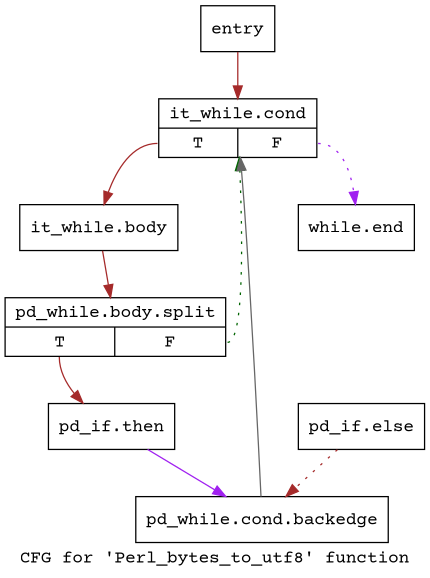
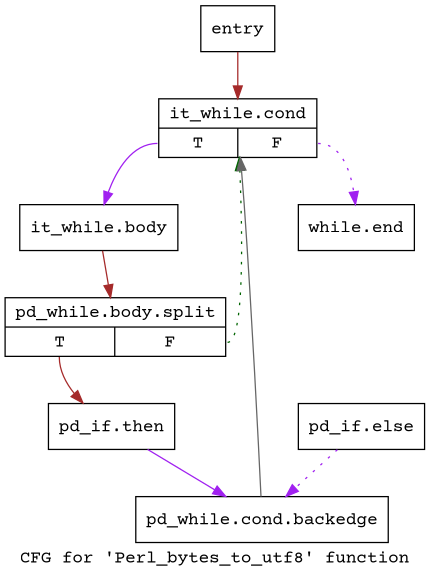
edge "it_while.cond" -> "it_while.body": color brown -> purple
edge "pd_if.else" -> "pd_while.cond.backedge": color brown -> purple
